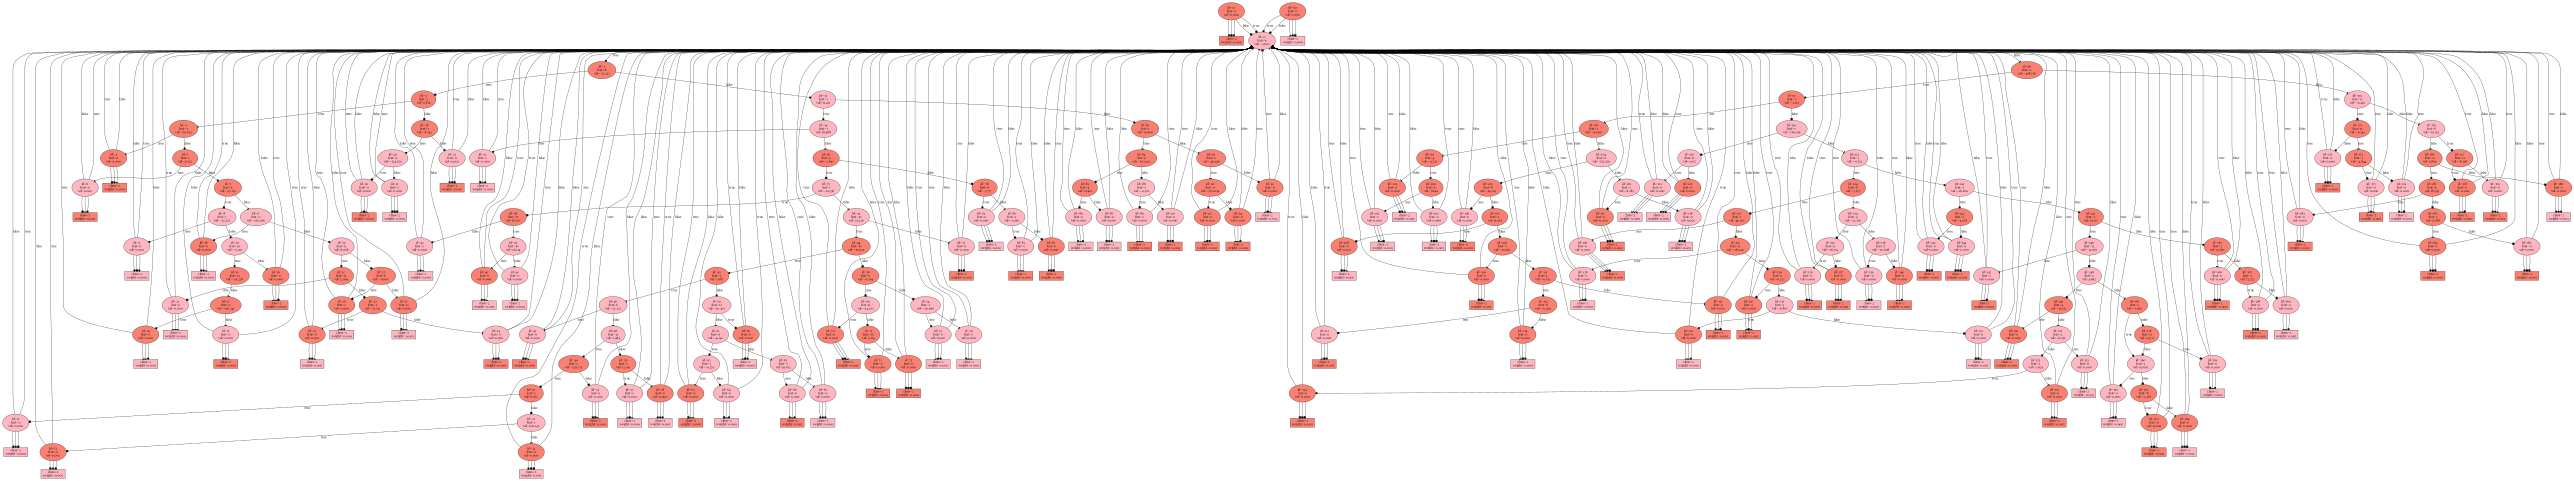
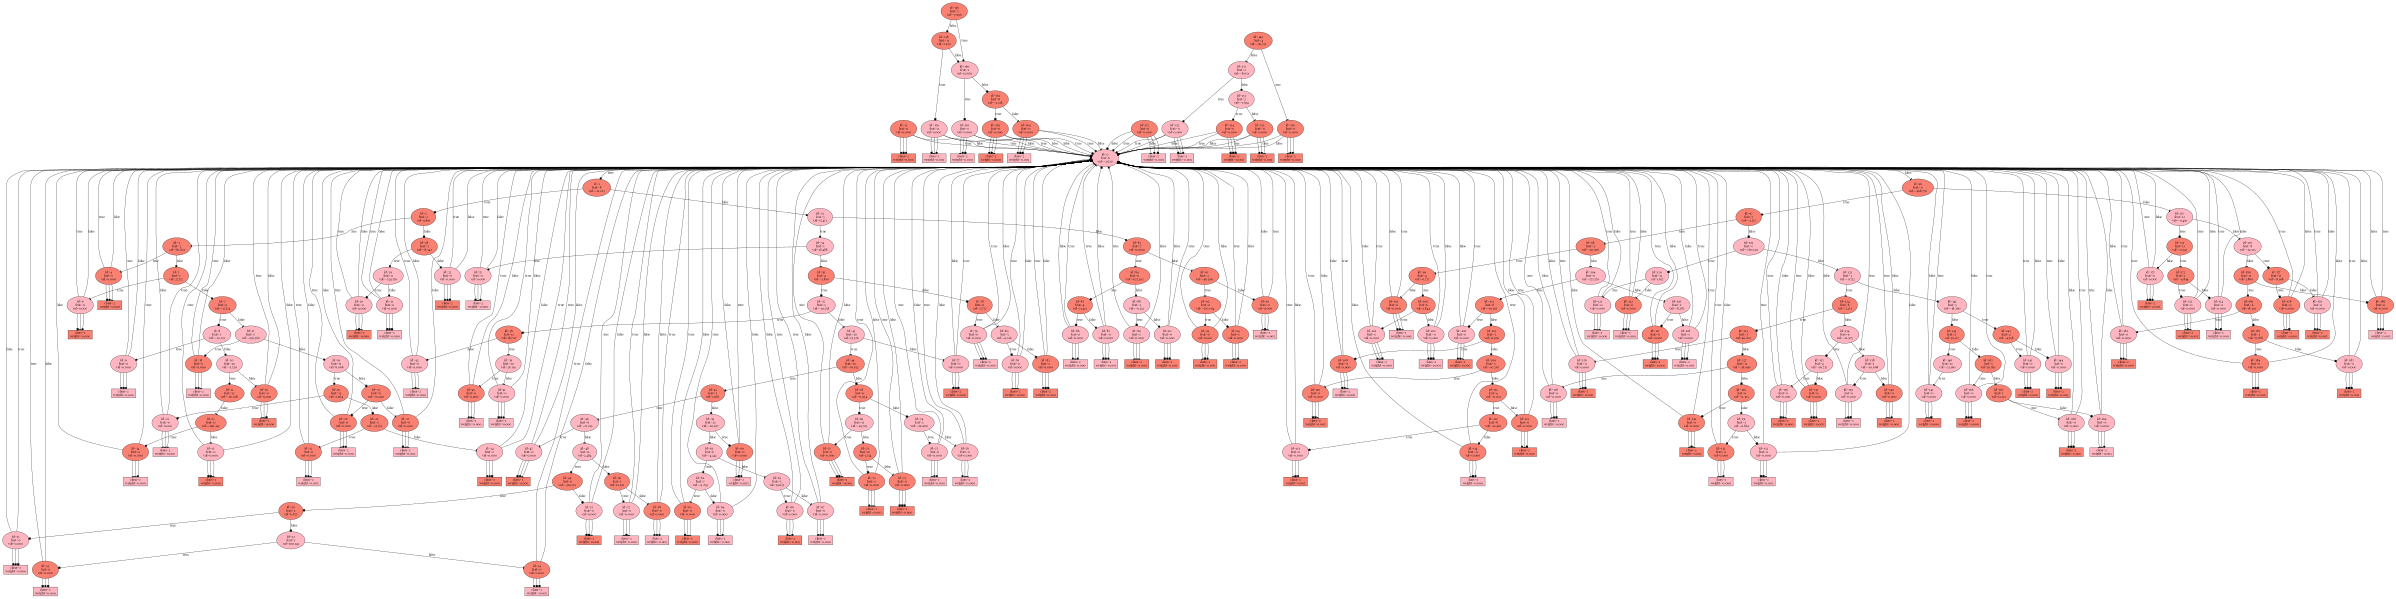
node "id=148 feat=2 val=4.682": removed
